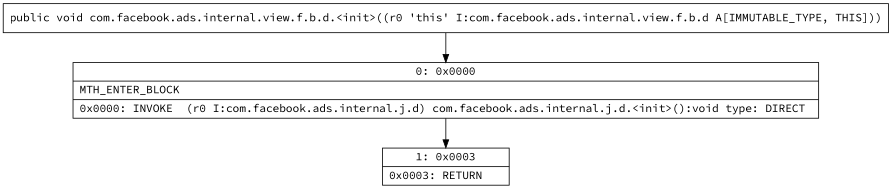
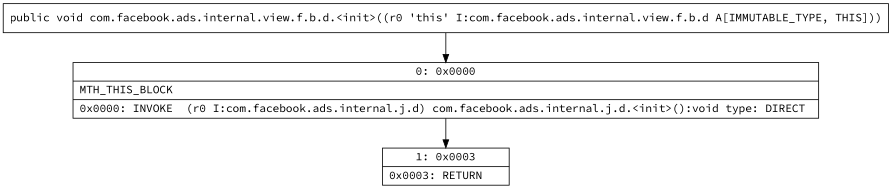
node "0: 0x0000": text "MTH_ENTER_BLOCK" -> "MTH_THIS_BLOCK"
